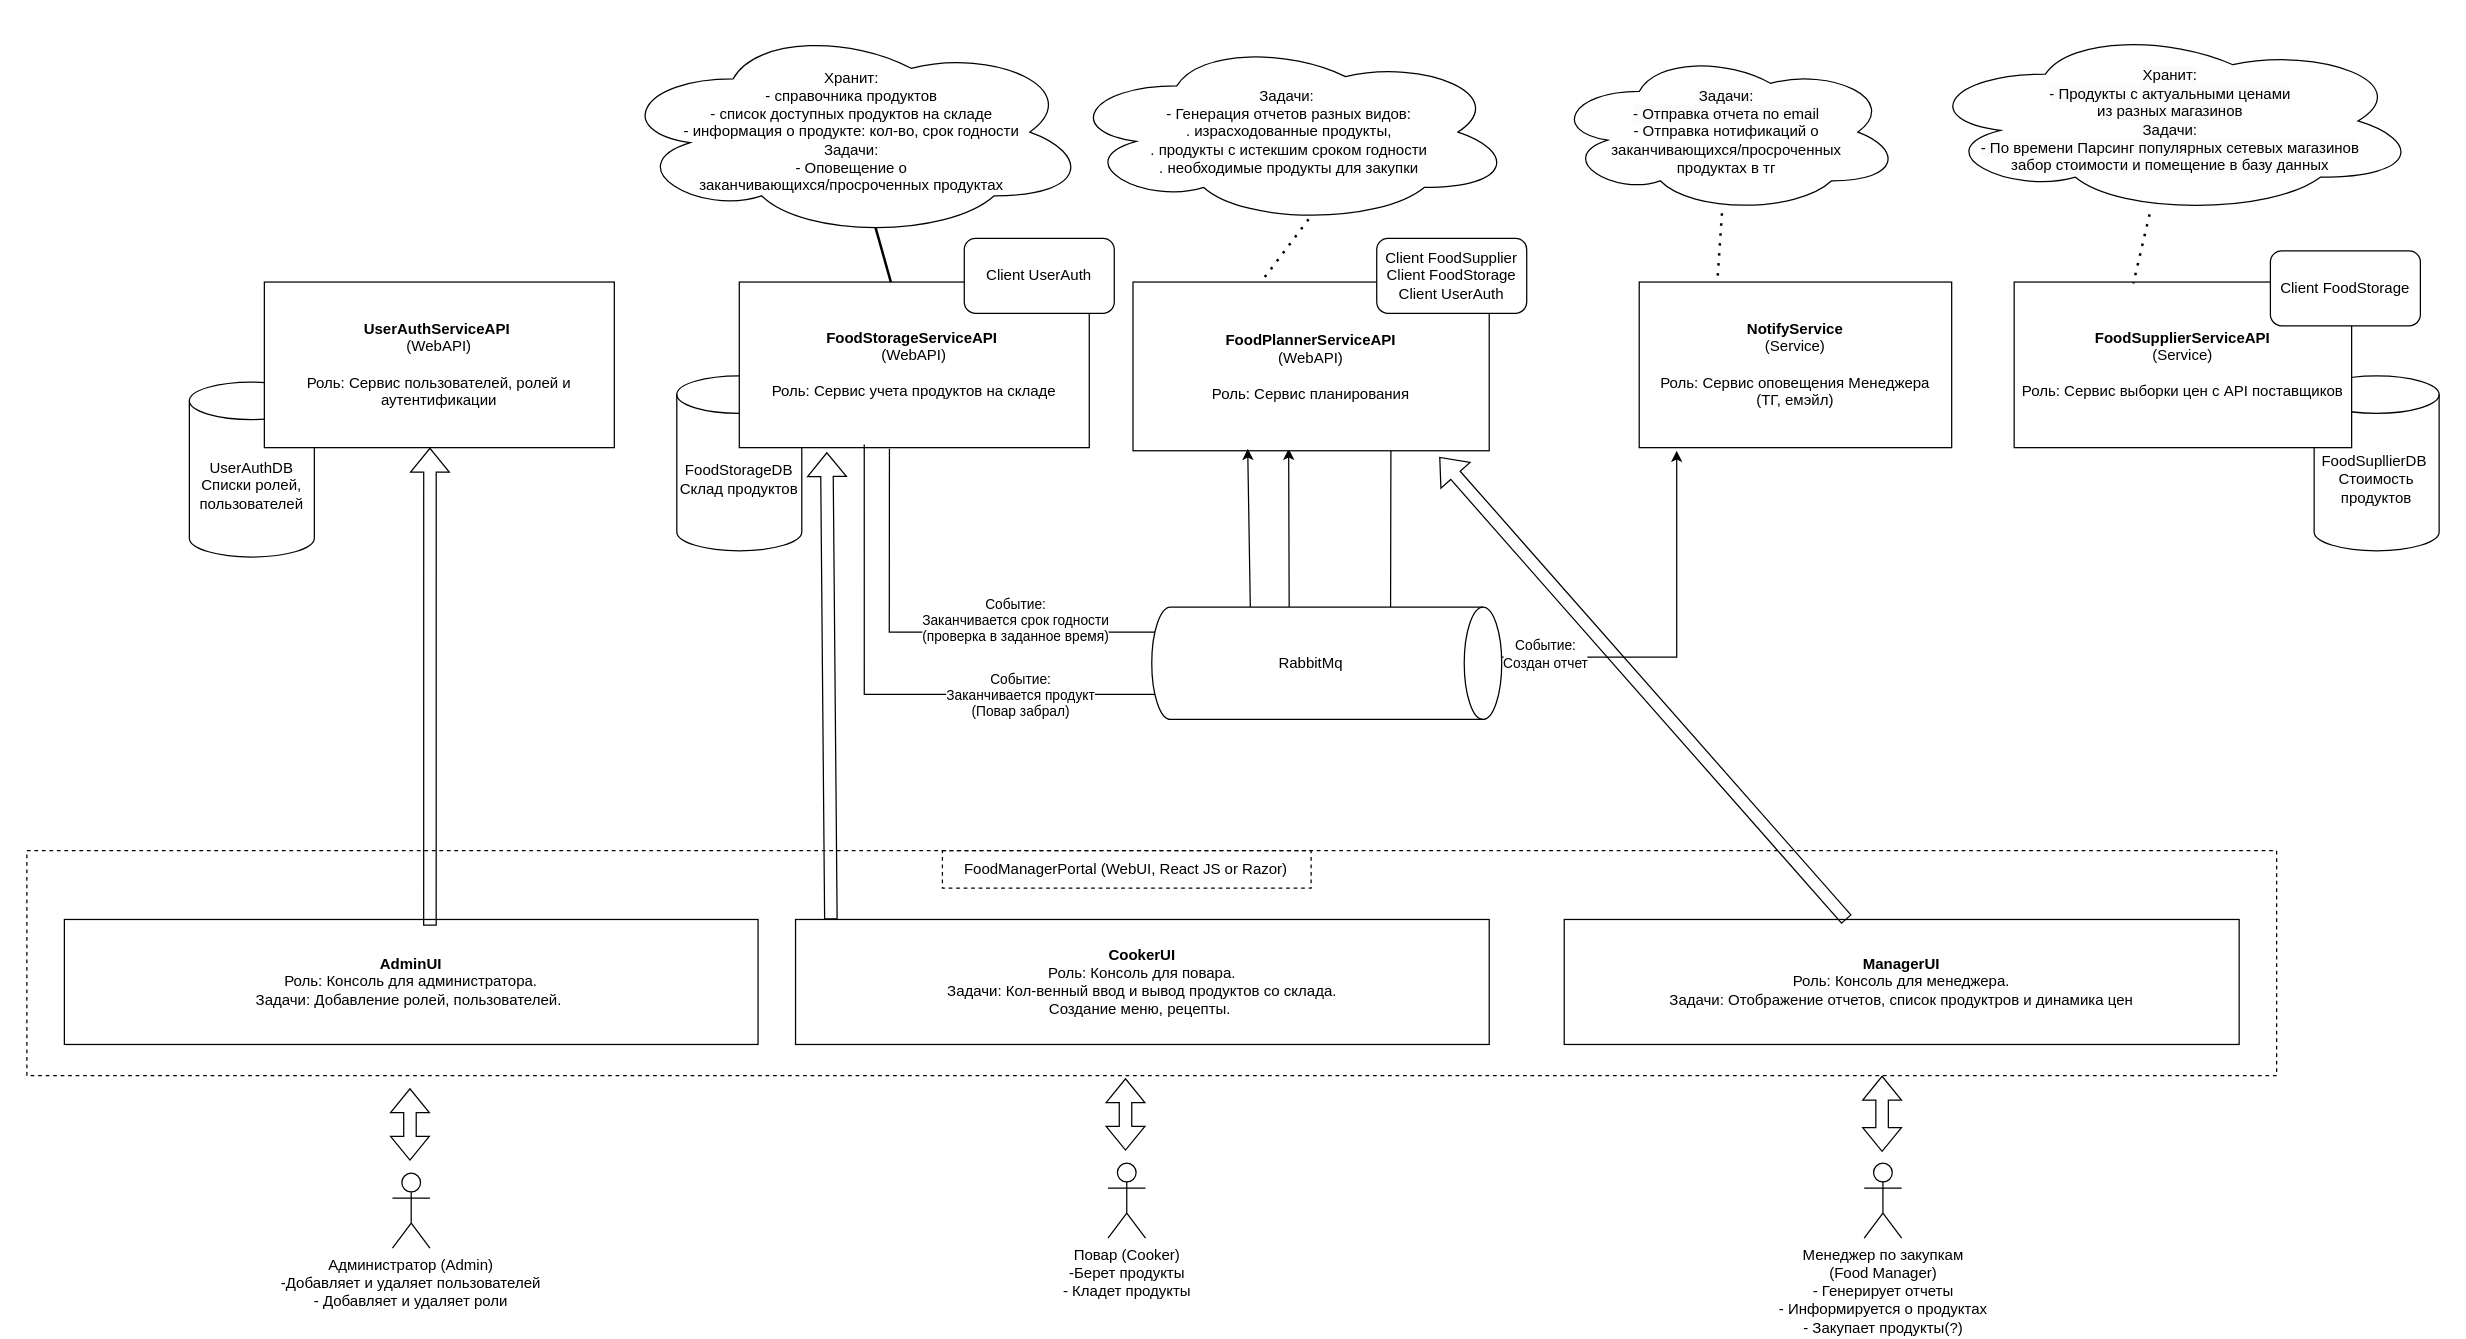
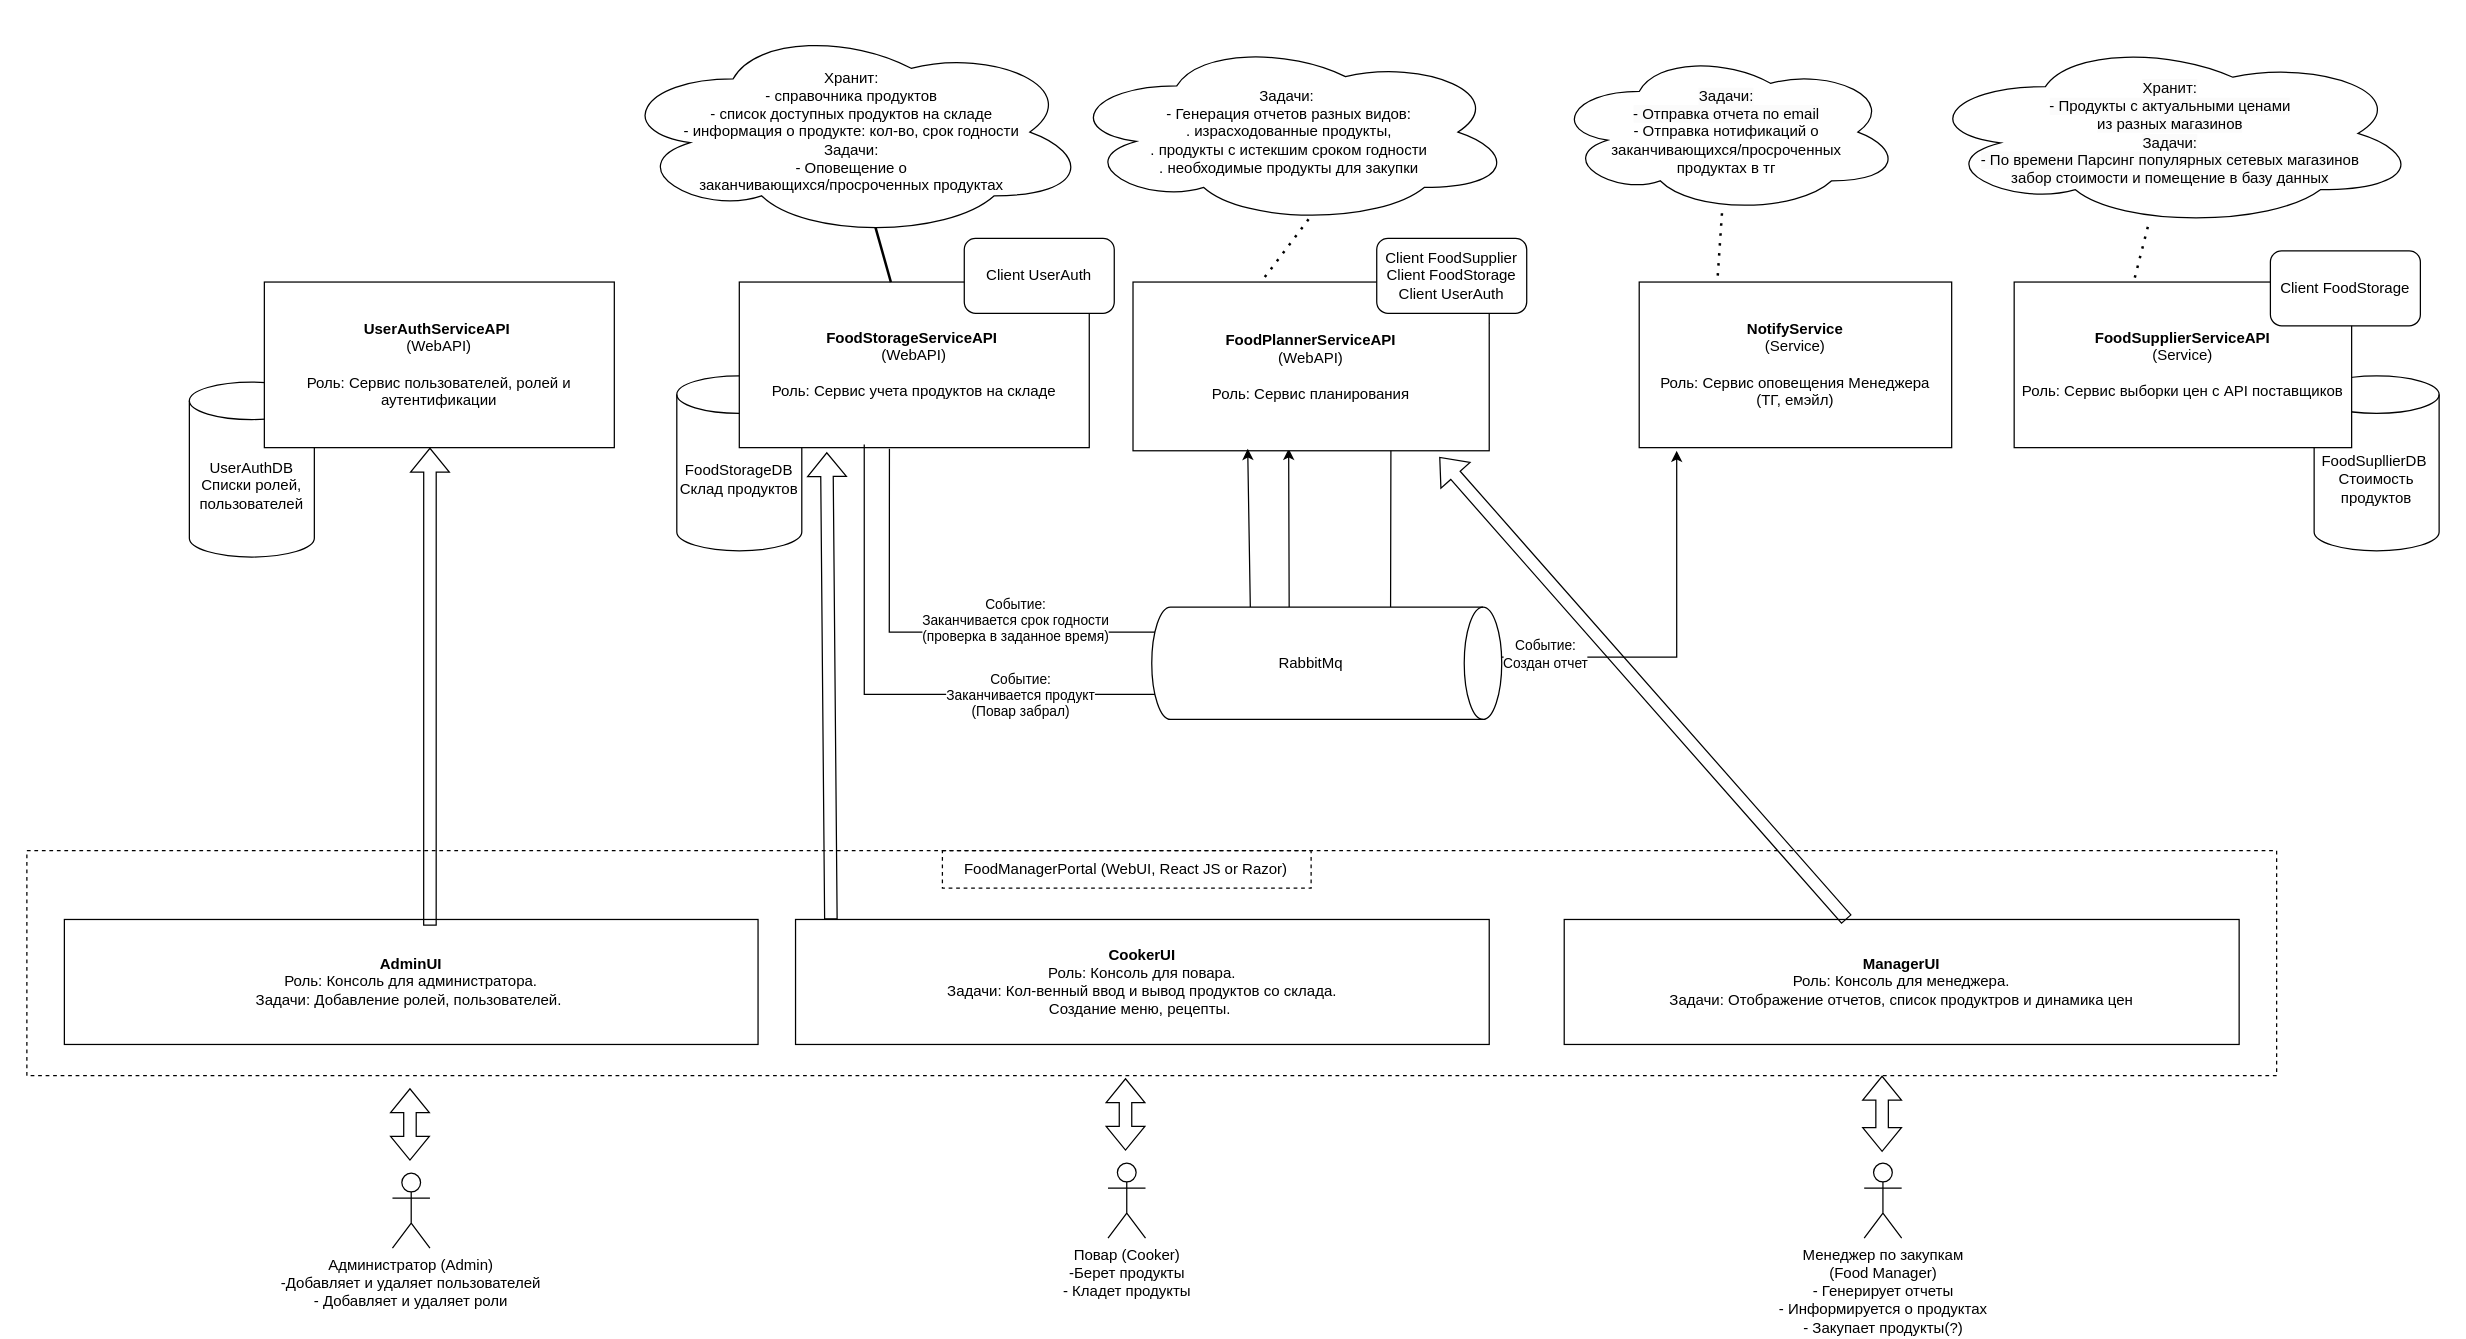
node "Хранит: - Продукты с актуальными ценами из разных магазинов Задачи: - По времени Парсинг популярных сетевых магазинов забор стоимости и помещение в базу данных": moved (2171, 121) -> (2171, 133)
